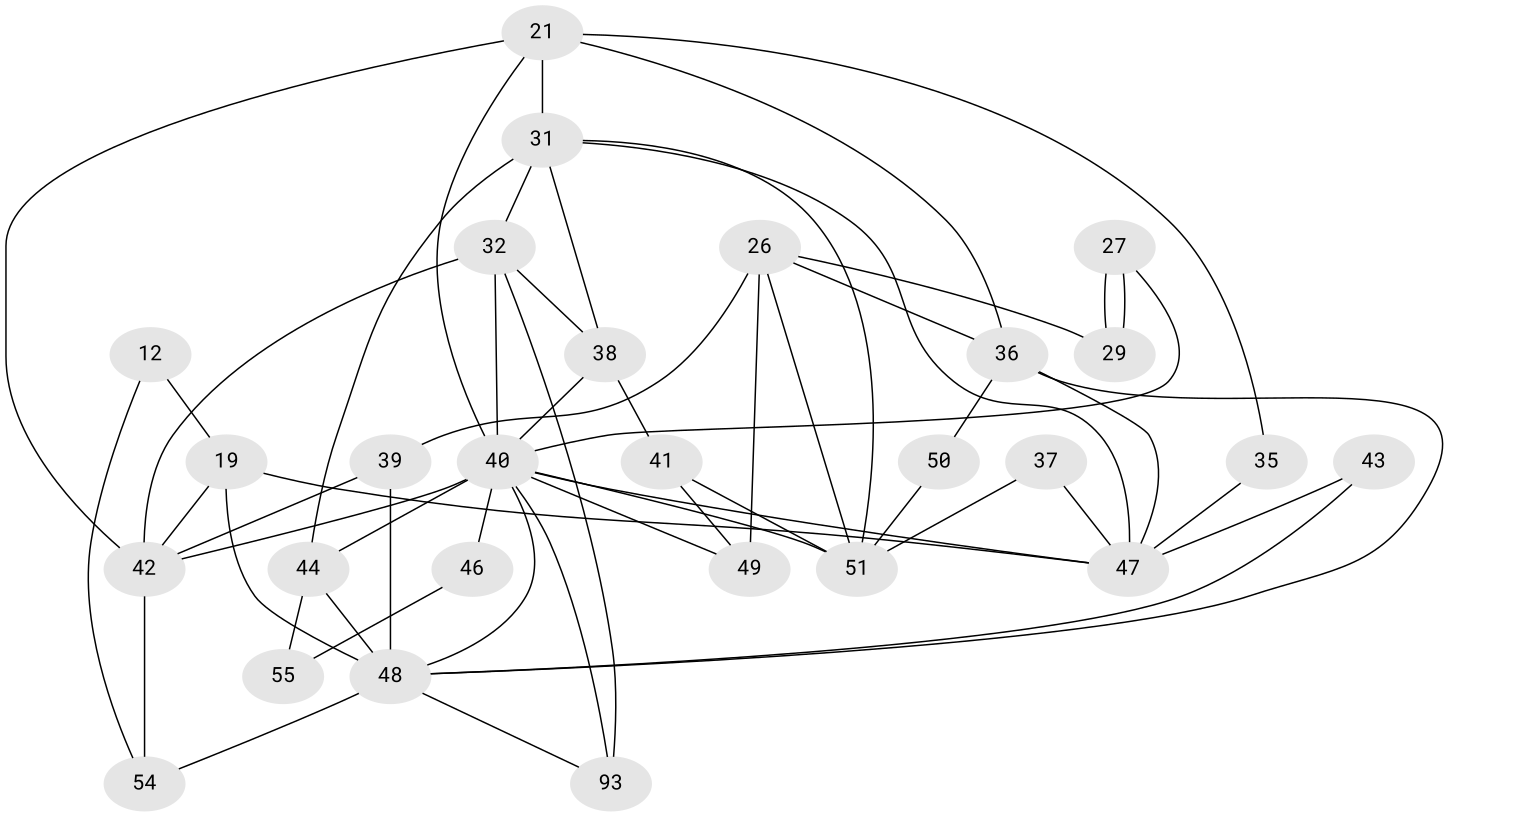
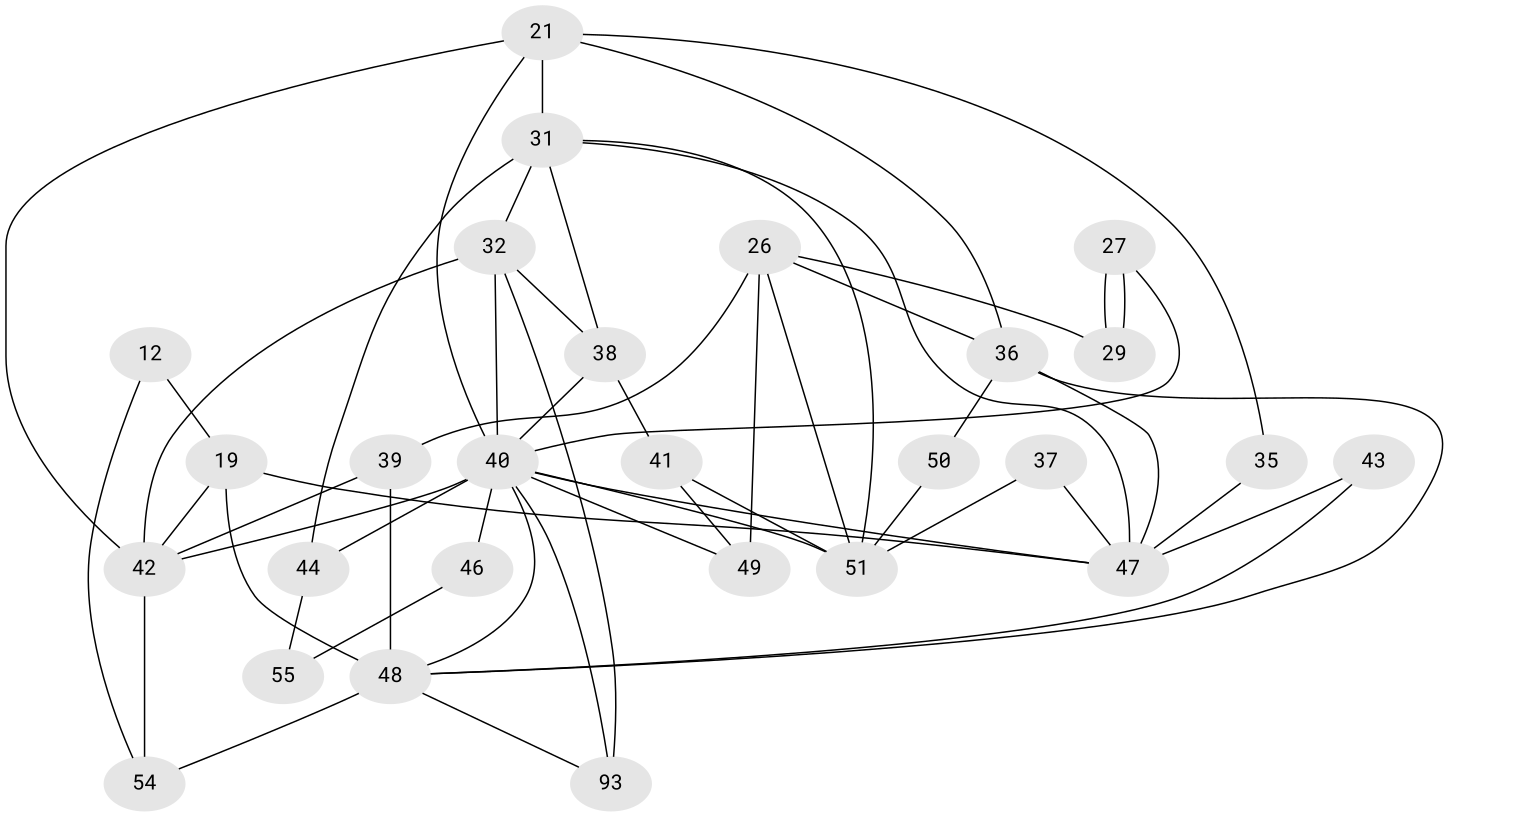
edge "44" -- "48": removed
